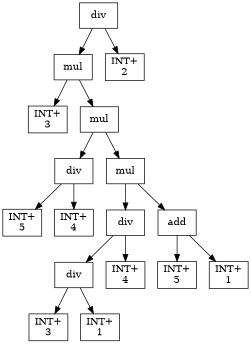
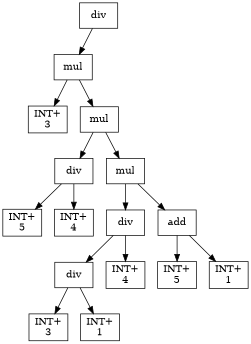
node "INT+ 2": removed
